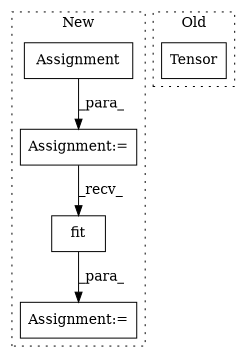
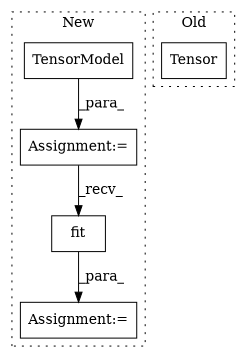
node "Assignment": label "Assignment" -> "TensorModel"
